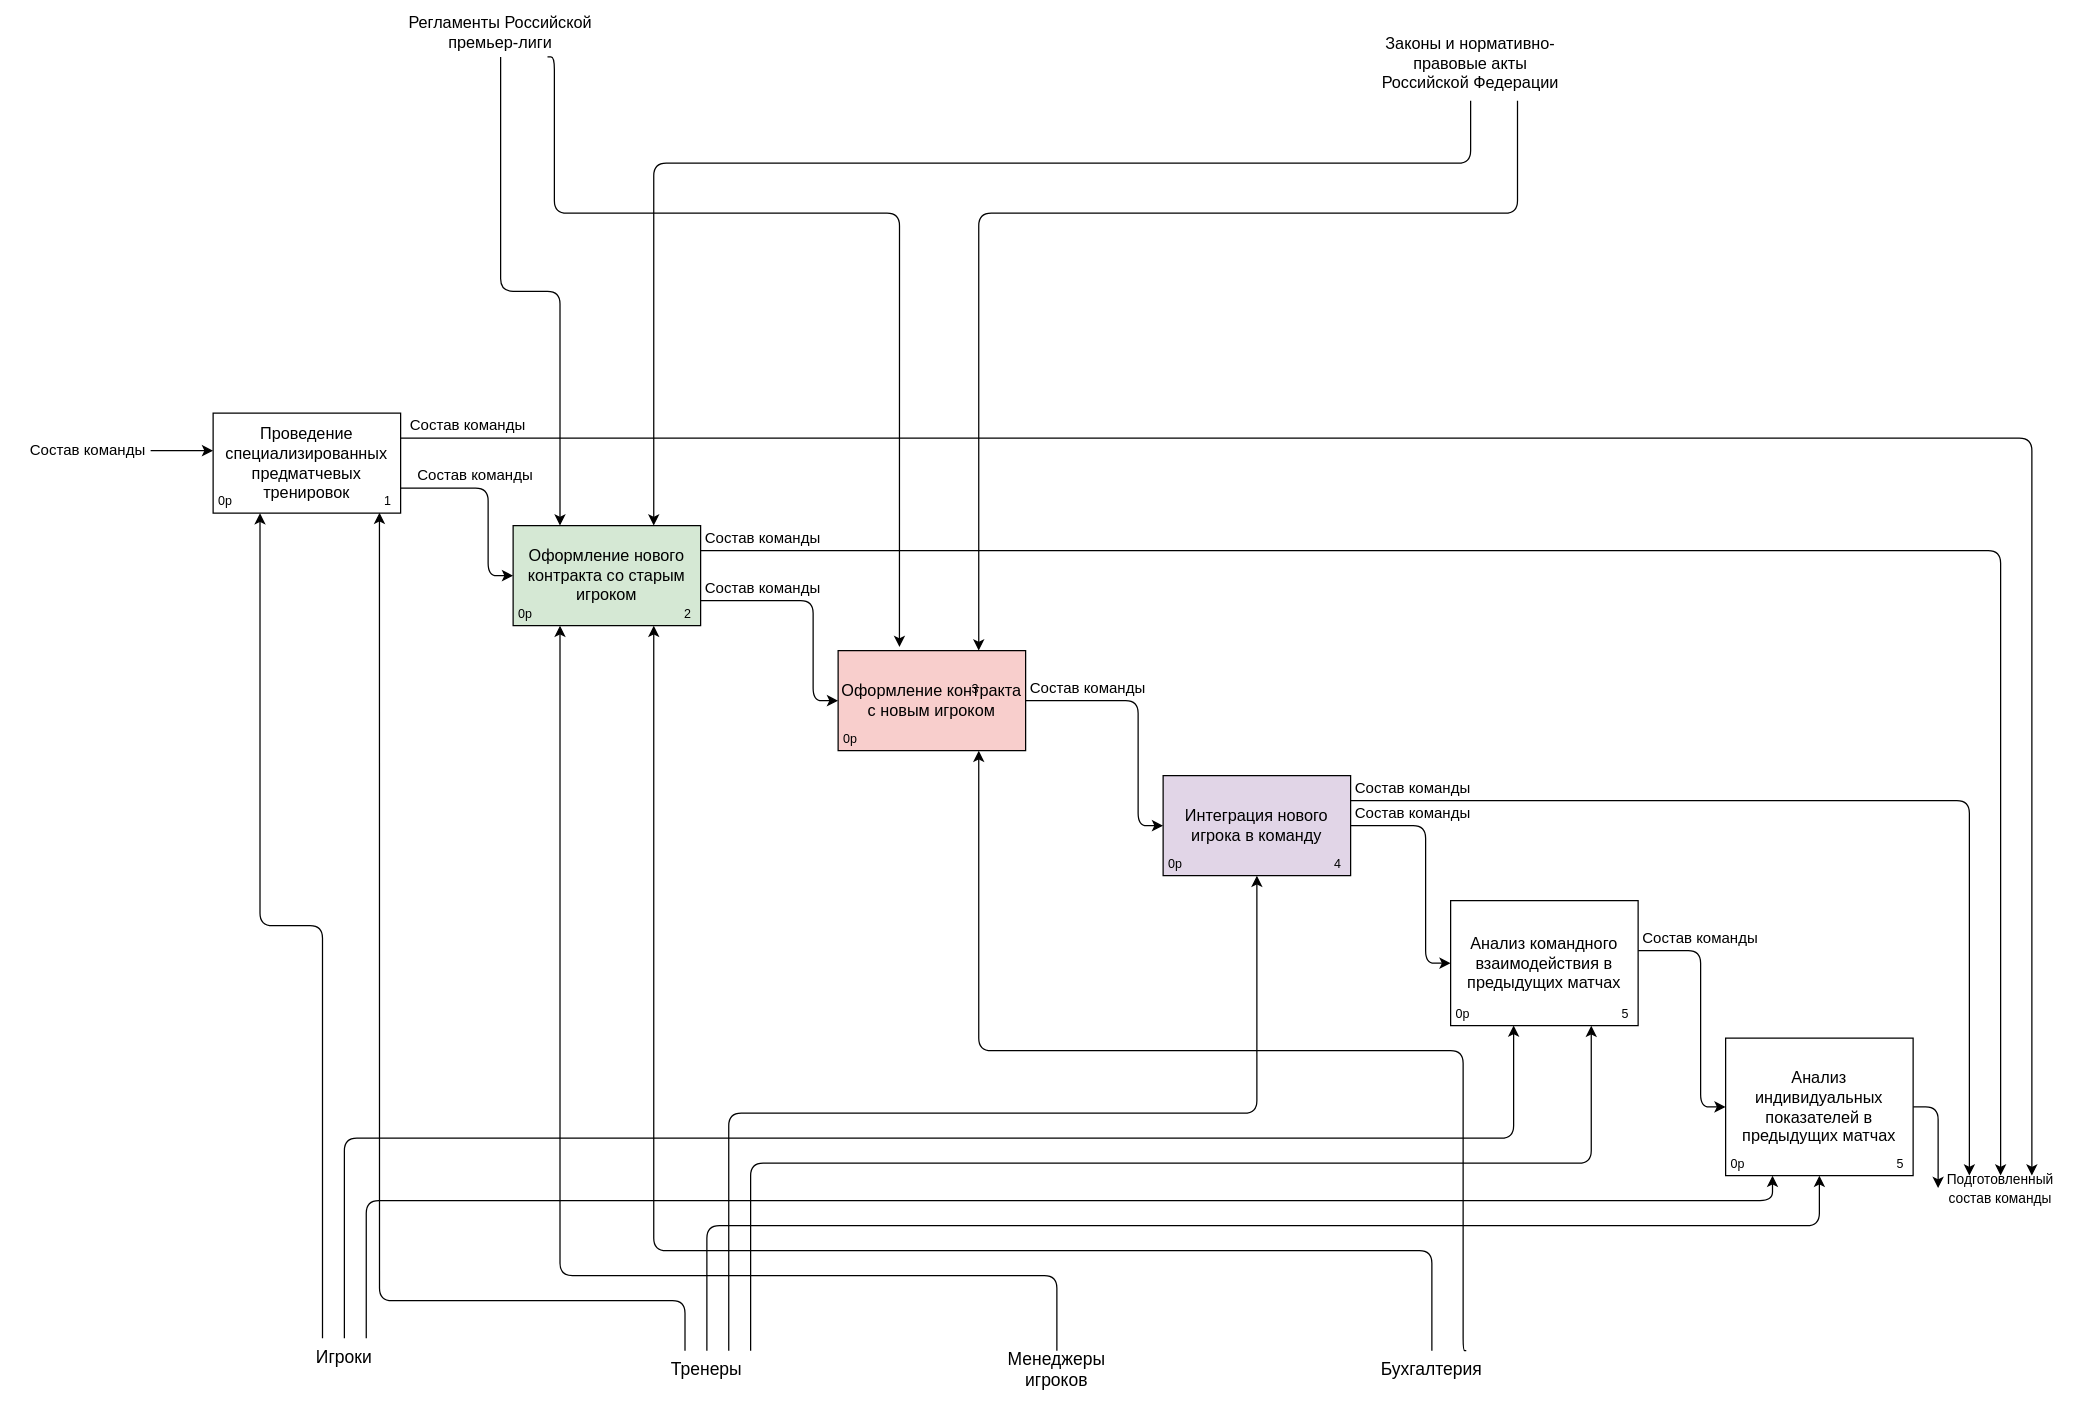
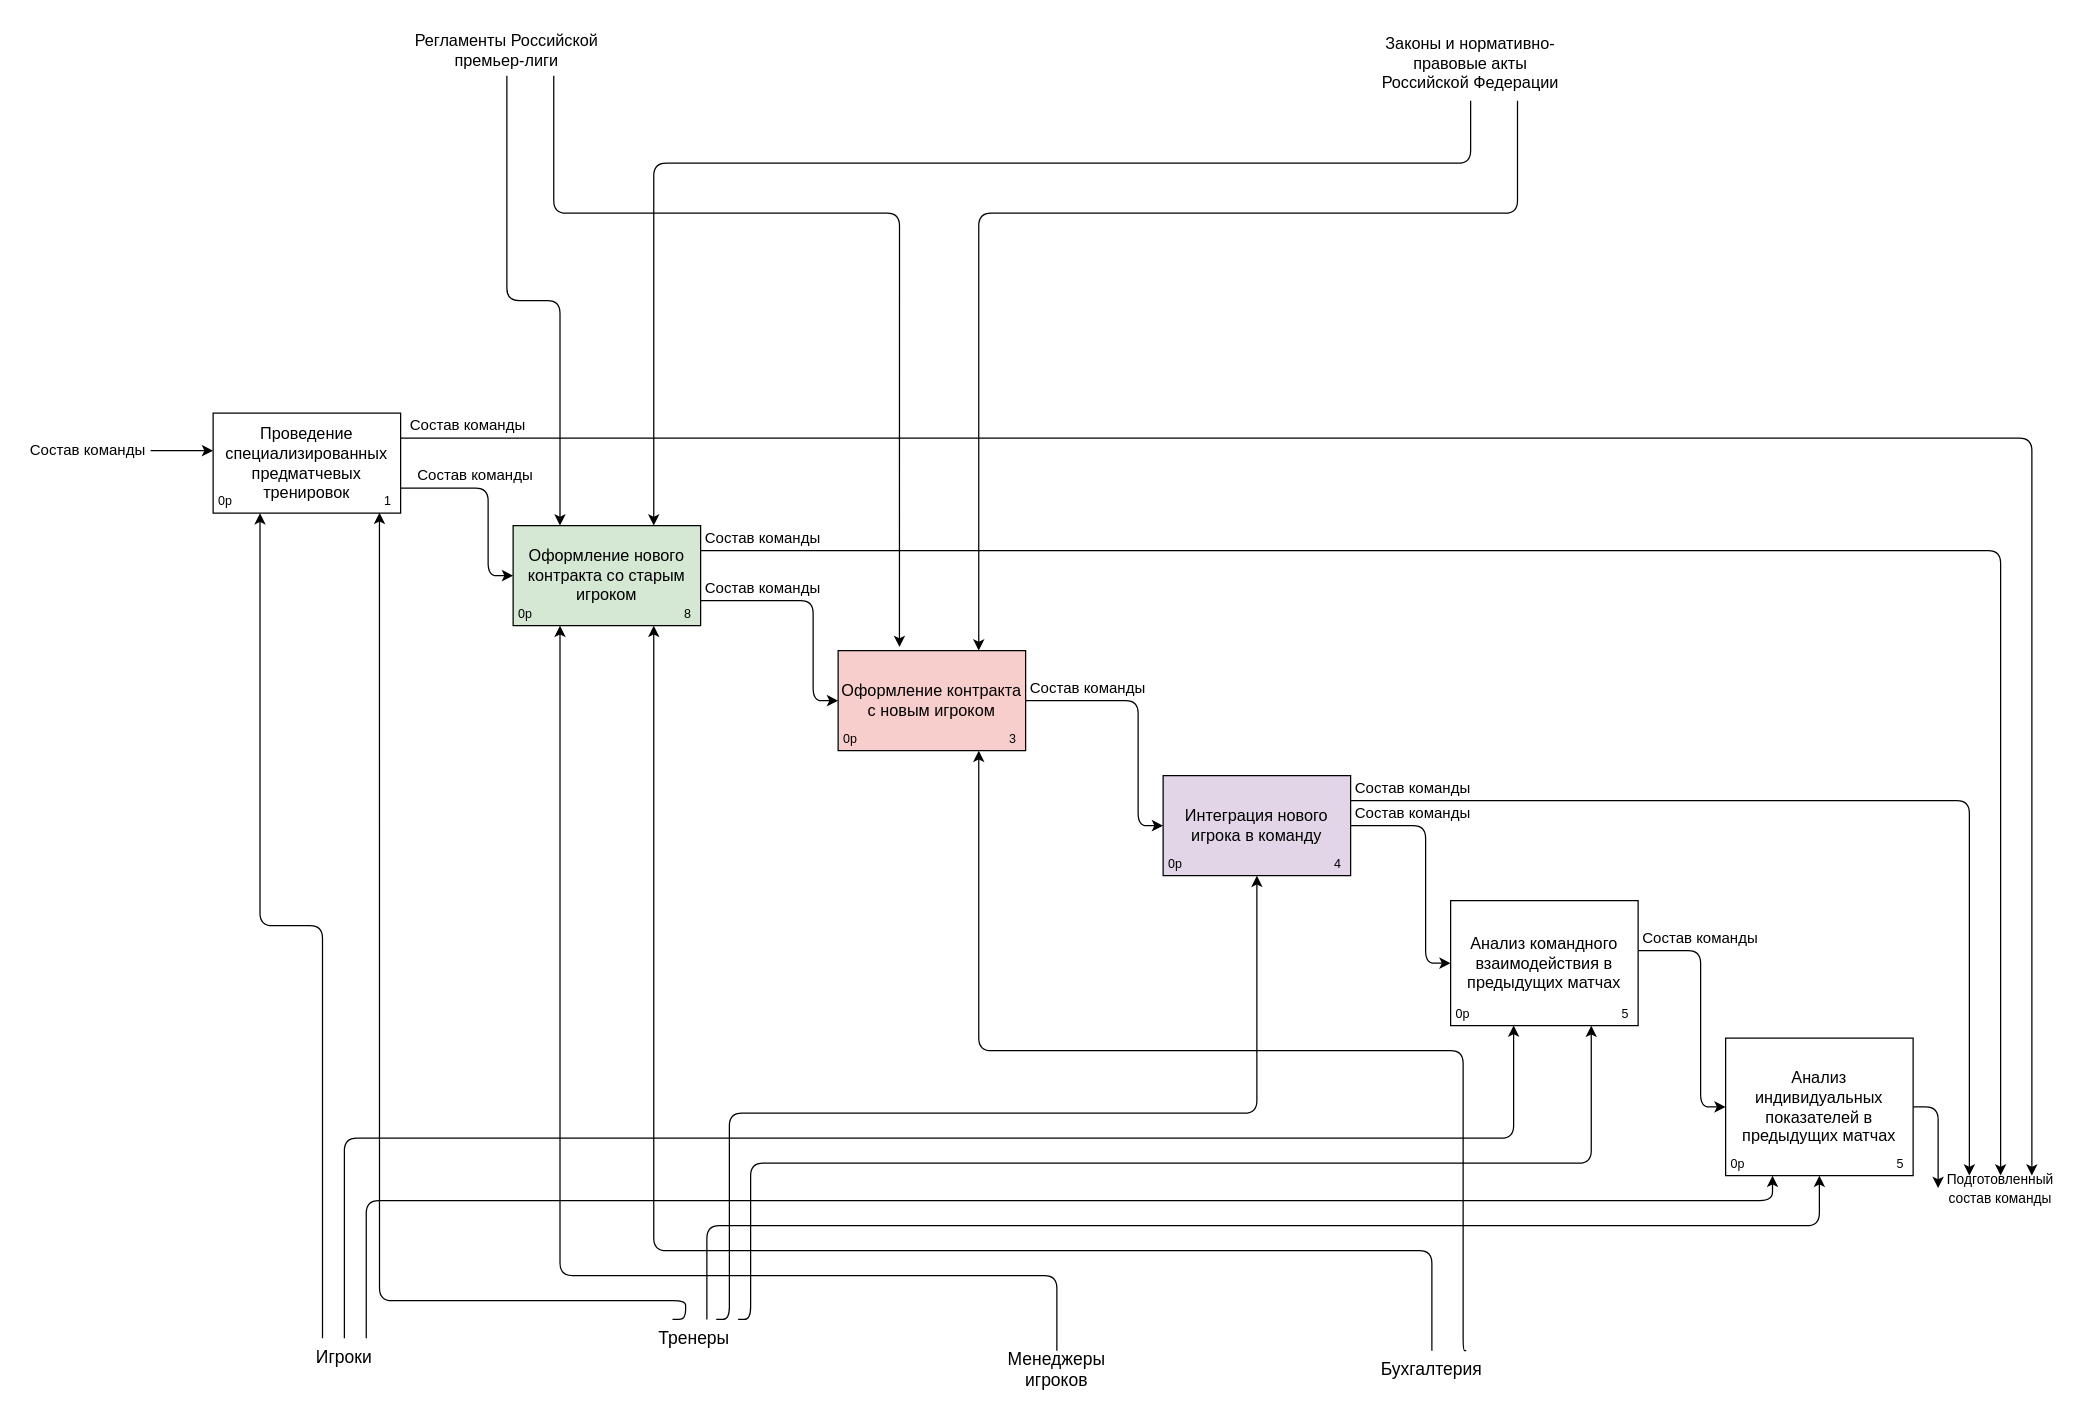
node "Регламенты Российской премьер-лиги": moved (501, 32) -> (507, 51)
node "2": label "2" -> "8"
node "3": moved (976, 688) -> (1013, 738)
node "Тренеры": moved (707, 1369) -> (694, 1338)
